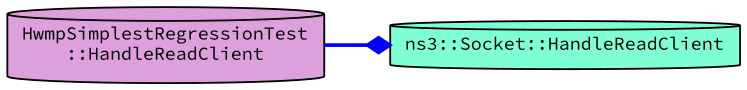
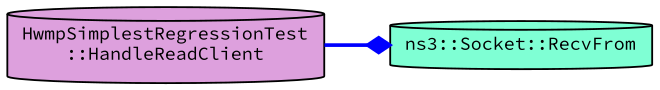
node "ns3::Socket::HandleReadClient": label "ns3::Socket::HandleReadClient" -> "ns3::Socket::RecvFrom"
